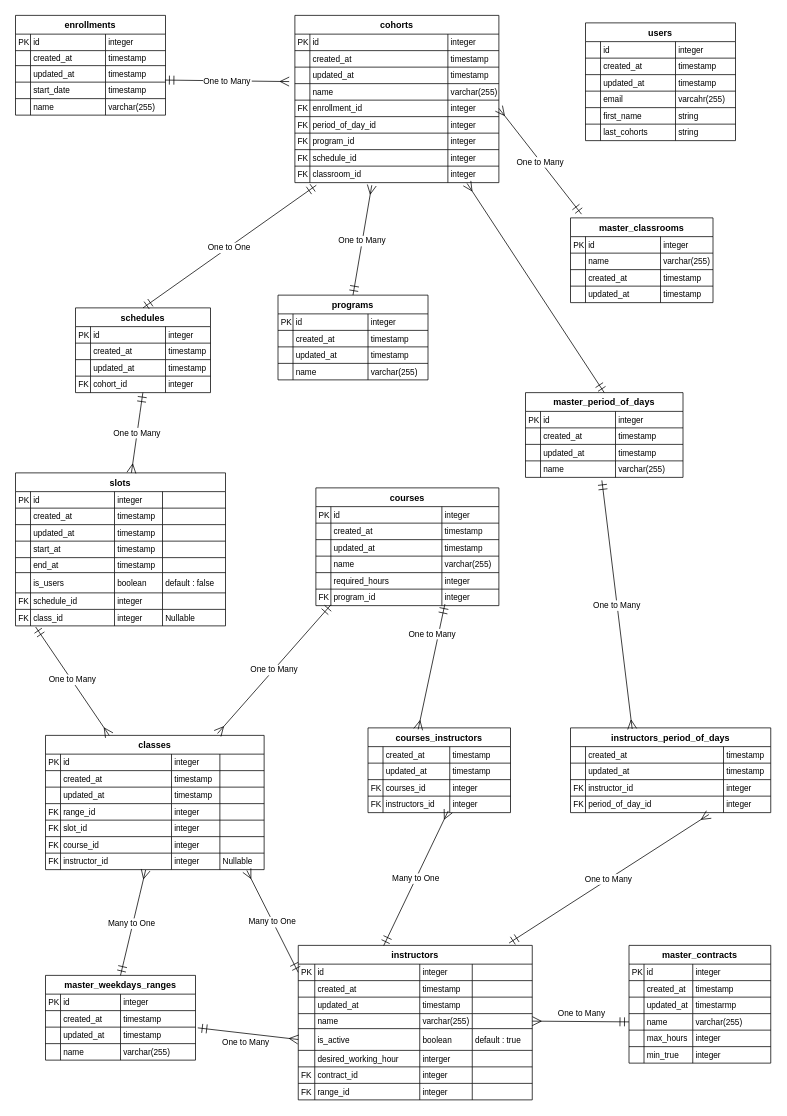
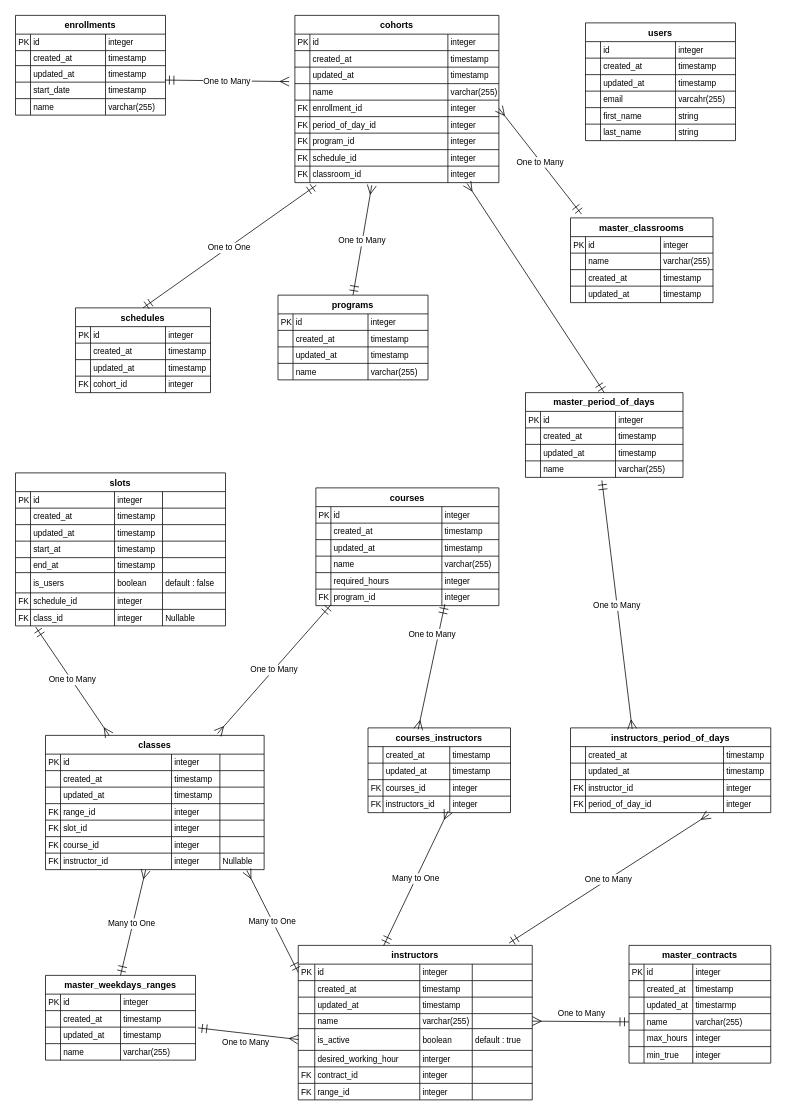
node "last_cohorts": label "last_cohorts" -> "last_name"
edge "schedules" -- "slots": removed, label "One to Many"
